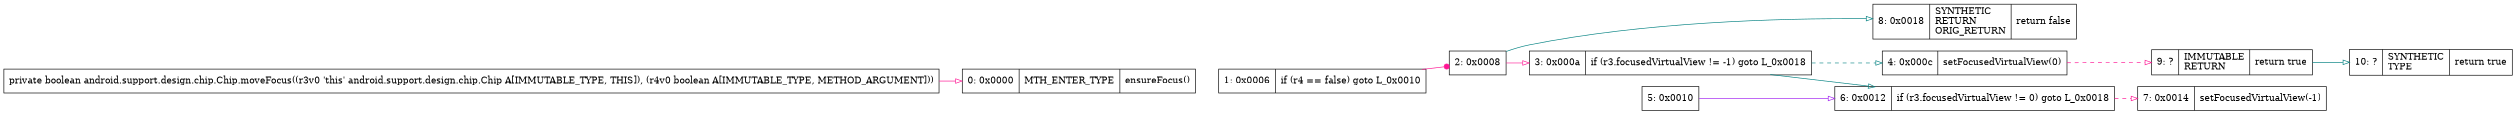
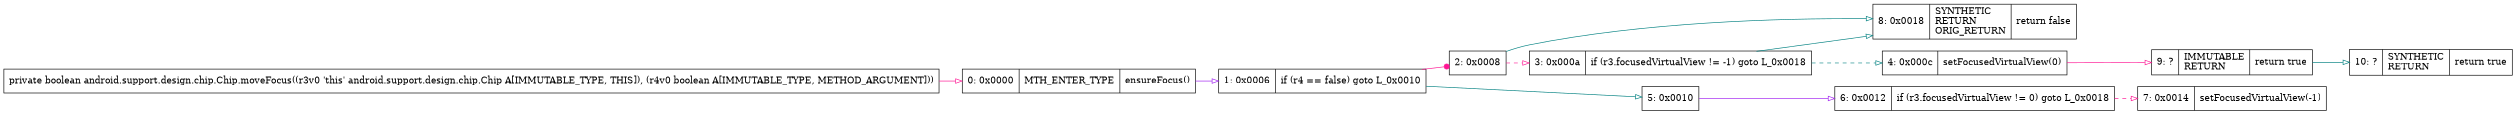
edge "2: 0x0008" -> "3: 0x000a": style solid -> dashed
edge "4: 0x000c" -> "9: ?": style dashed -> solid
node "10: ?": text "TYPE" -> "RETURN"
edge "3: 0x000a" -> "6: 0x0012": now "3: 0x000a" -> "8: 0x0018"
edge "0: 0x0000" -> "1: 0x0006": added
edge "1: 0x0006" -> "5: 0x0010": added
